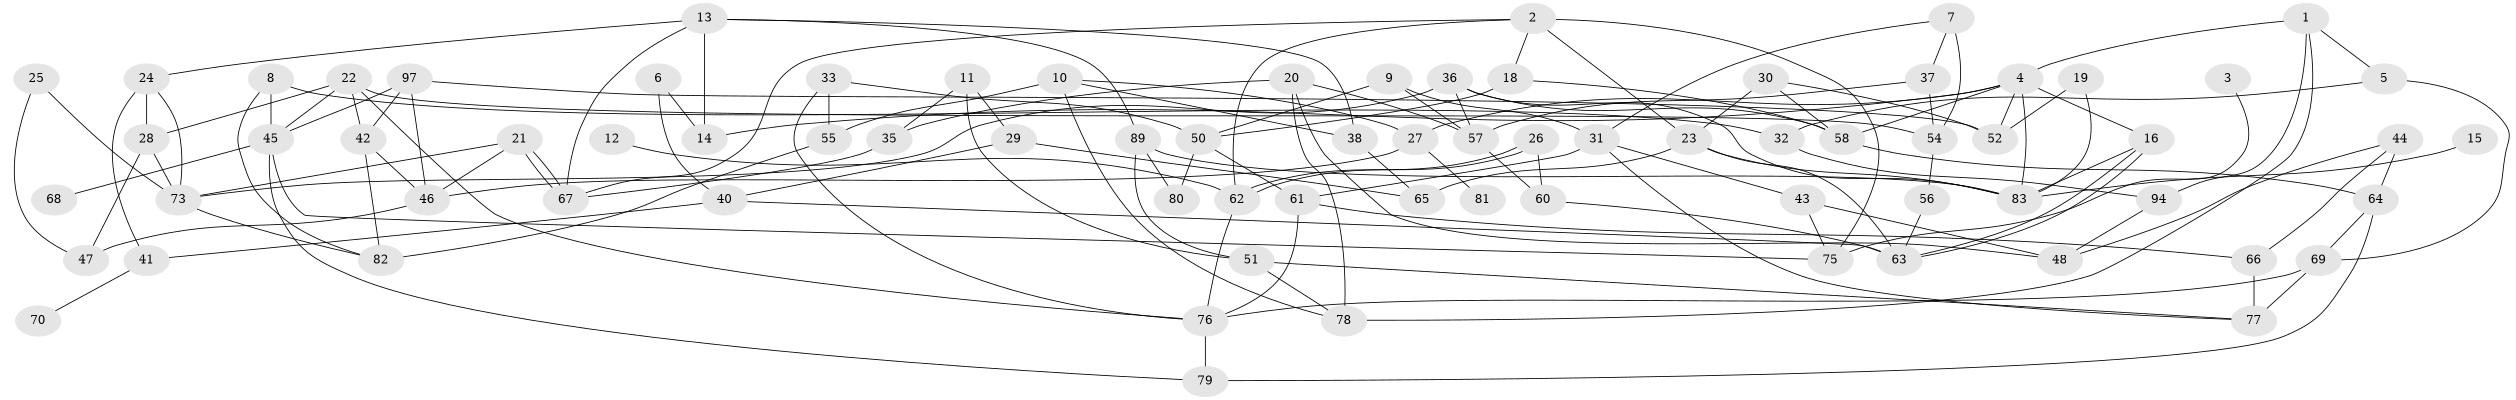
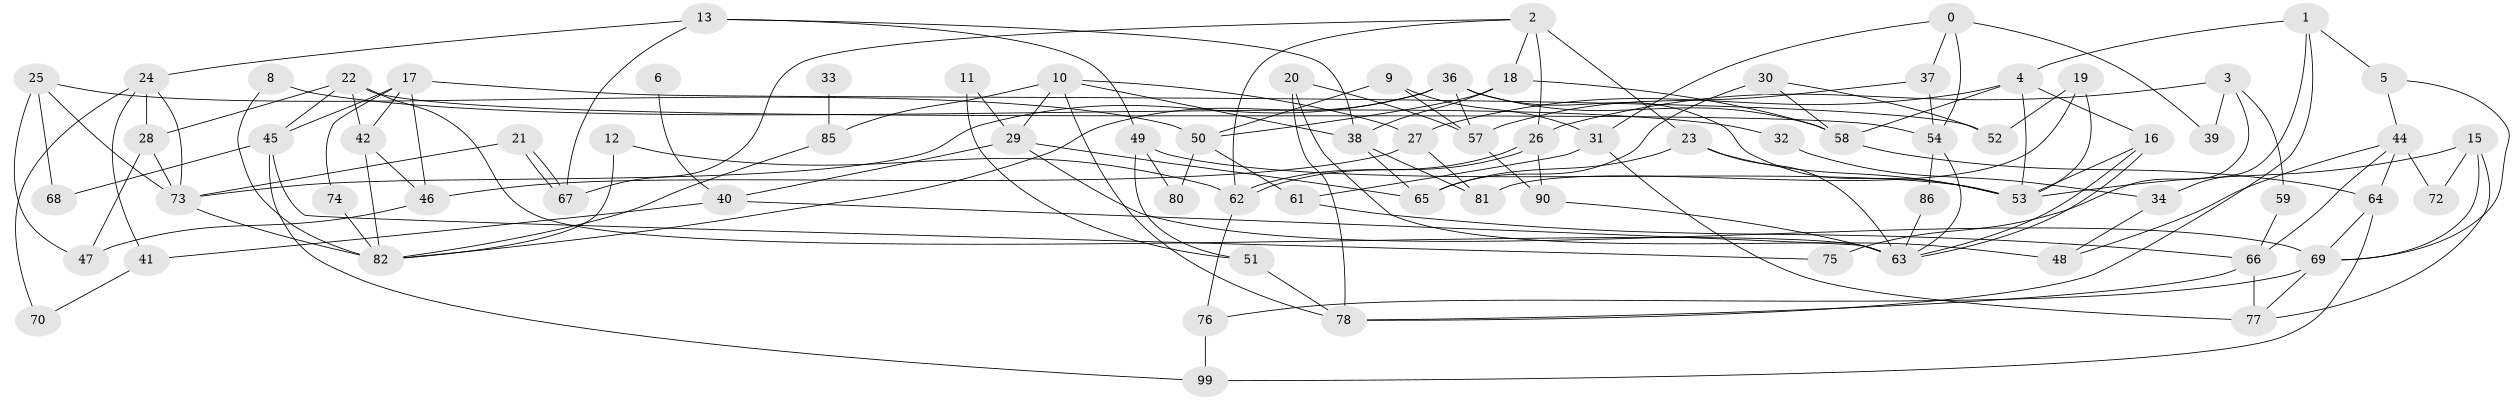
node "7": label "7" -> "0"
edge "2" -- "75": now "2" -- "26"
node "97": label "97" -> "17"
edge "5" -- "32": now "5" -- "44"
edge "3" -- "26": added
edge "33" -- "50": now "25" -- "50"
edge "8" -- "45": removed
edge "10" -- "29": added
edge "18" -- "38": added
edge "30" -- "23": now "30" -- "65"
edge "4" -- "52": removed
edge "25" -- "68": added
node "14": removed
node "55": label "55" -> "85"
node "35": removed
node "89": label "89" -> "49"
node "39": added
edge "38" -- "81": added
edge "21" -- "46": removed
edge "24" -- "70": added
edge "19" -- "81": added
edge "36" -- "82": added
node "74": added
node "60": label "60" -> "90"
node "43": removed
node "56": label "56" -> "86"
node "83": label "83" -> "53"
node "94": label "94" -> "34"
node "59": added
node "72": added
edge "54" -- "63": added
edge "15" -- "69": added
edge "29" -- "69": added
edge "12" -- "82": added
edge "33" -- "76": removed
edge "61" -- "76": removed
edge "22" -- "76": now "22" -- "63"
edge "51" -- "77": now "15" -- "77"
edge "66" -- "78": added
node "79": label "79" -> "99"
